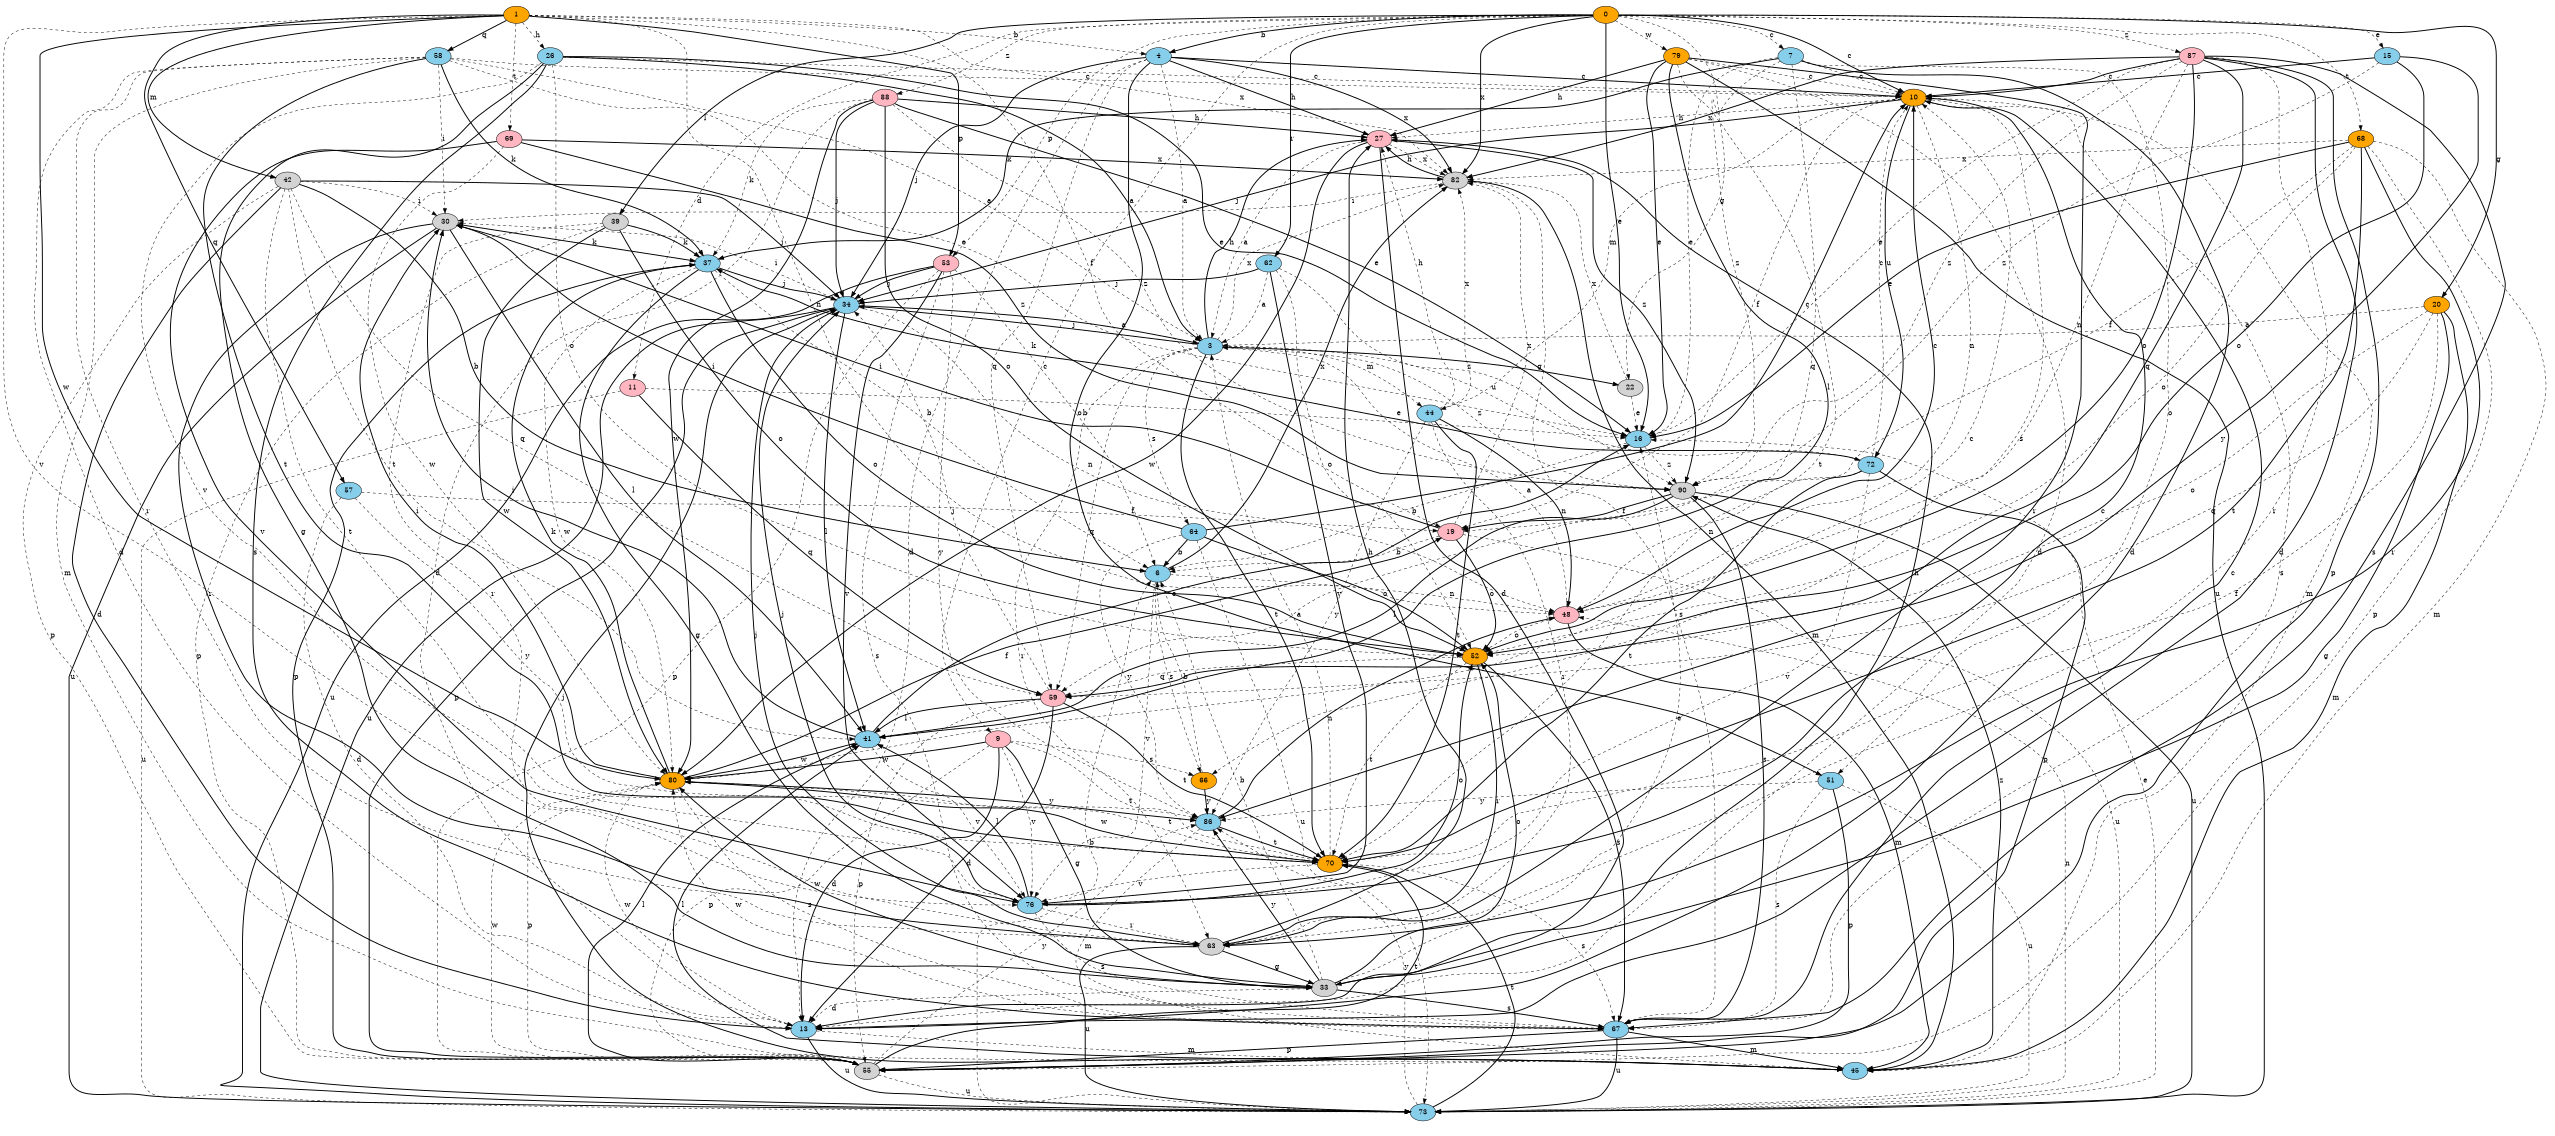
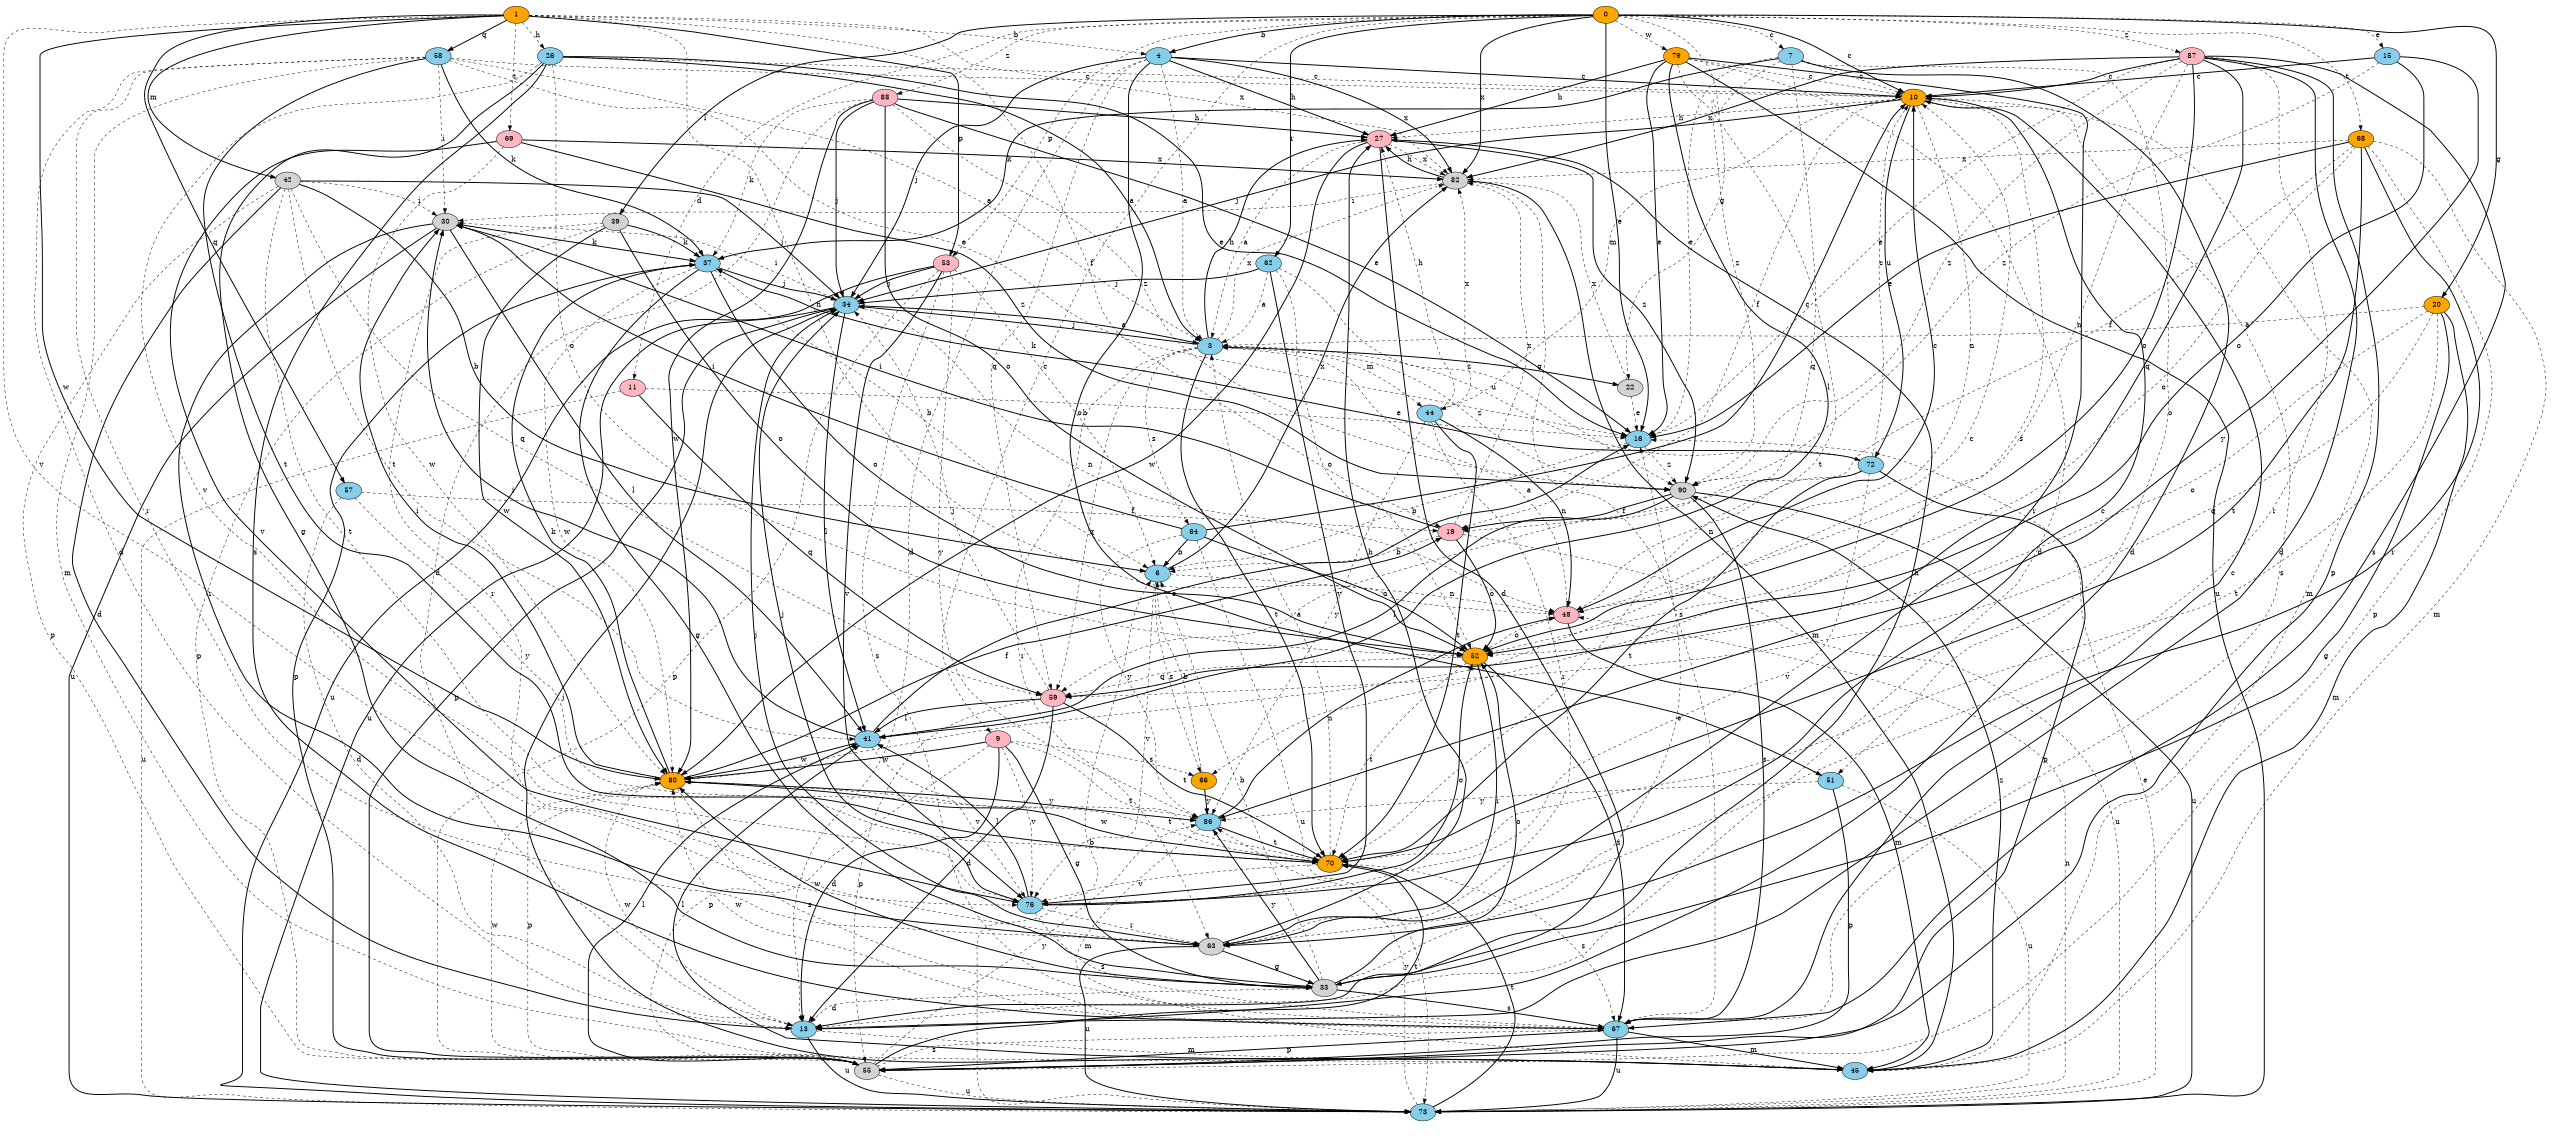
edge "20" -> "70": label "f" -> "t"
edge "51" -> "67": now "55" -> "67"
